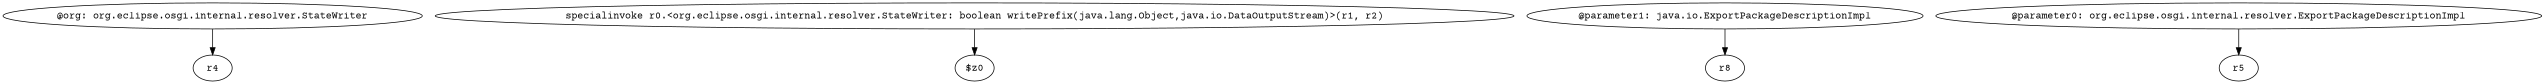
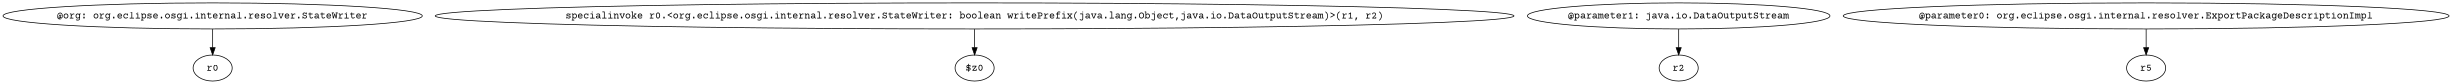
node "@parameter1: java.io.ExportPackageDescriptionImpl": label "@parameter1: java.io.ExportPackageDescriptionImpl" -> "@parameter1: java.io.DataOutputStream"
node "r4": label "r4" -> "r0"
node "r8": label "r8" -> "r2"
